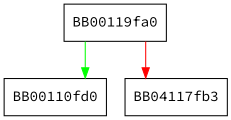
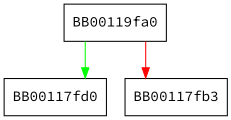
node "BB00110fd0": label "BB00110fd0" -> "BB00117fd0"
node "BB04117fb3": label "BB04117fb3" -> "BB00117fb3"
